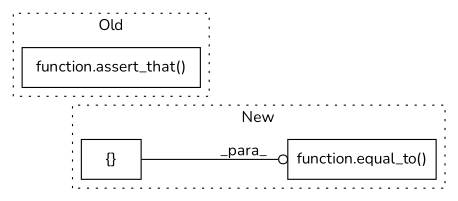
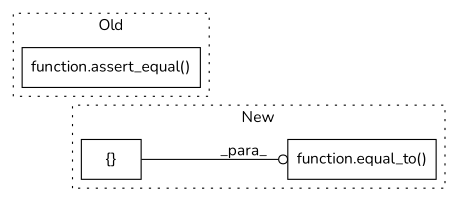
node "function.assert_that()": label "function.assert_that()" -> "function.assert_equal()"
